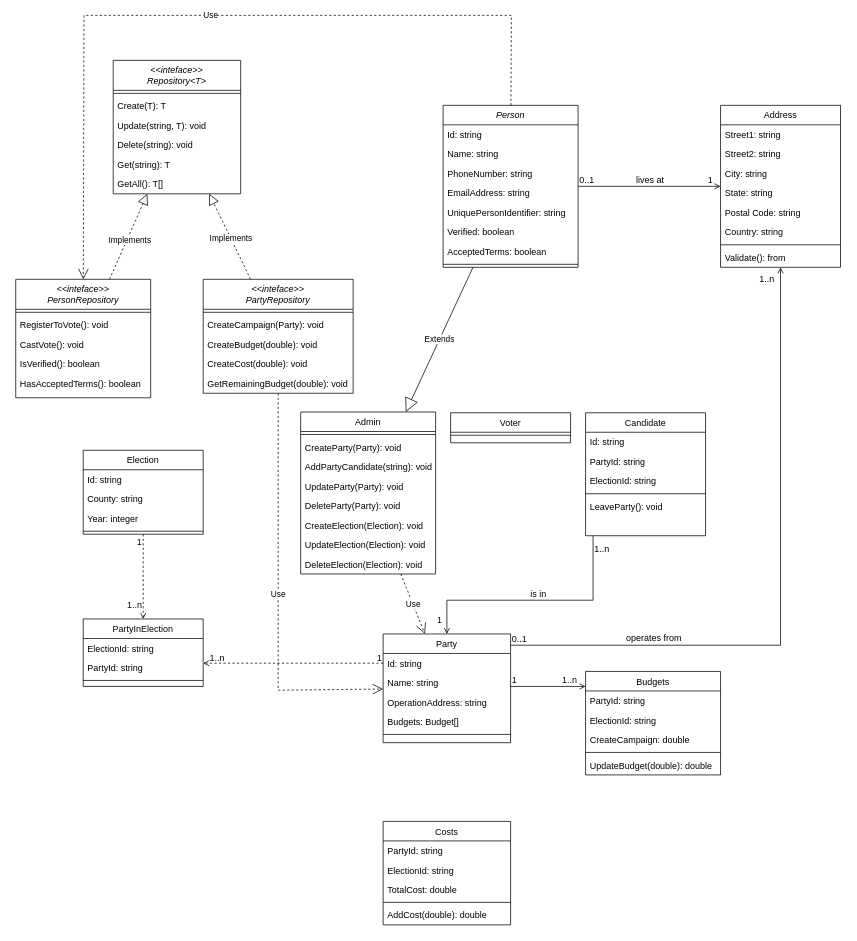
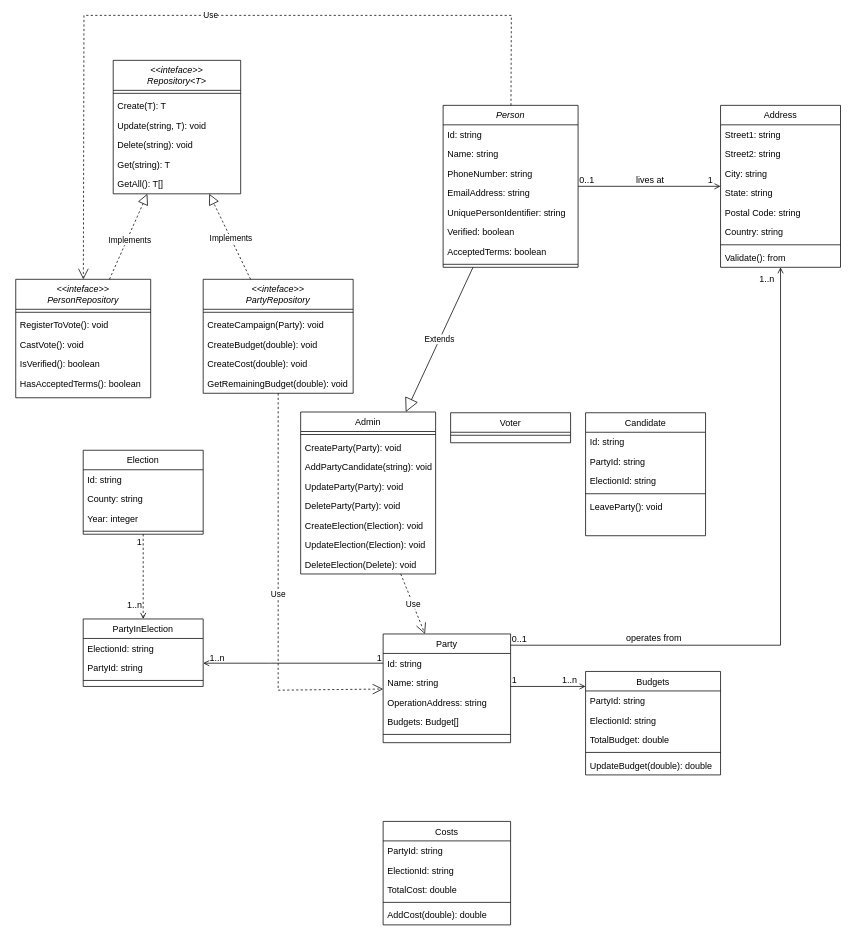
node "DeleteElection(Election): void": label "DeleteElection(Election): void" -> "DeleteElection(Delete): void"
edge "Candidate" -> "Party": removed, labels "1..n", "is in", "1"
edge "Party" -> "PartyInElection": style dashed -> solid
node "CreateCampaign: double": label "CreateCampaign: double" -> "TotalBudget: double"
